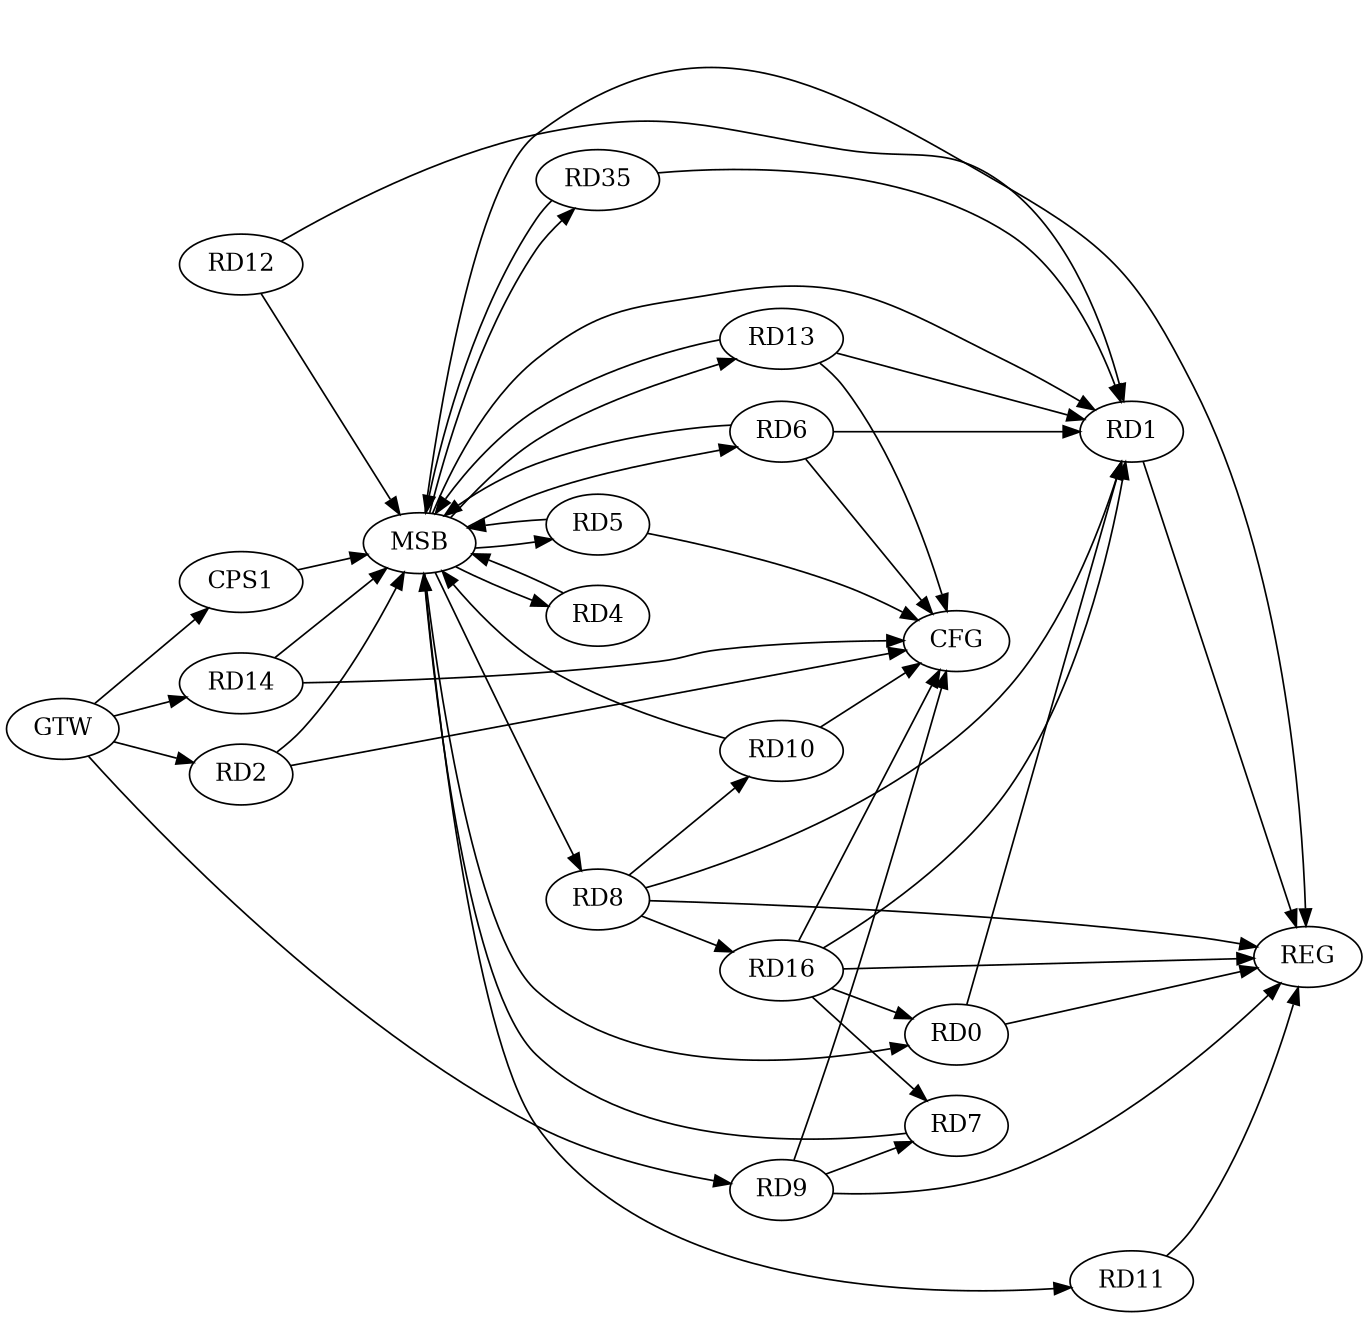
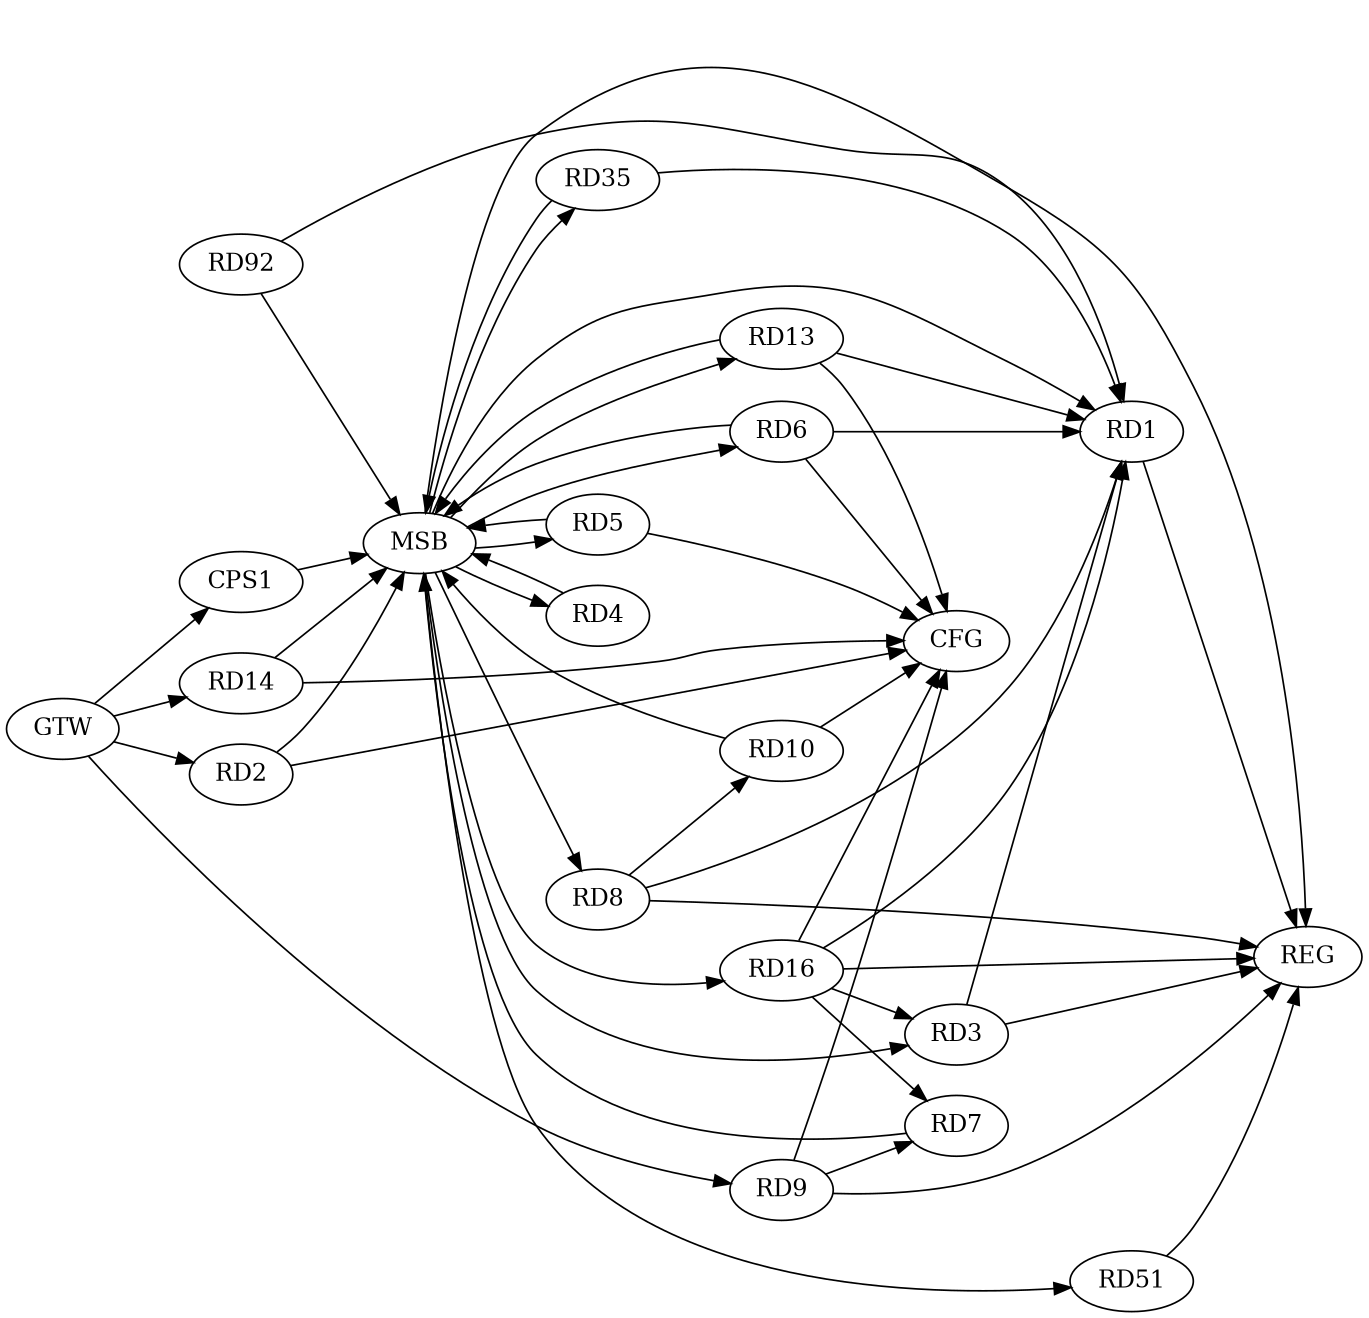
node "RD12": label "RD12" -> "RD92"
edge "RD8" -> "RD16": now "MSB" -> "RD16"
node "RD0": label "RD0" -> "RD3"
node "RD11": label "RD11" -> "RD51"
